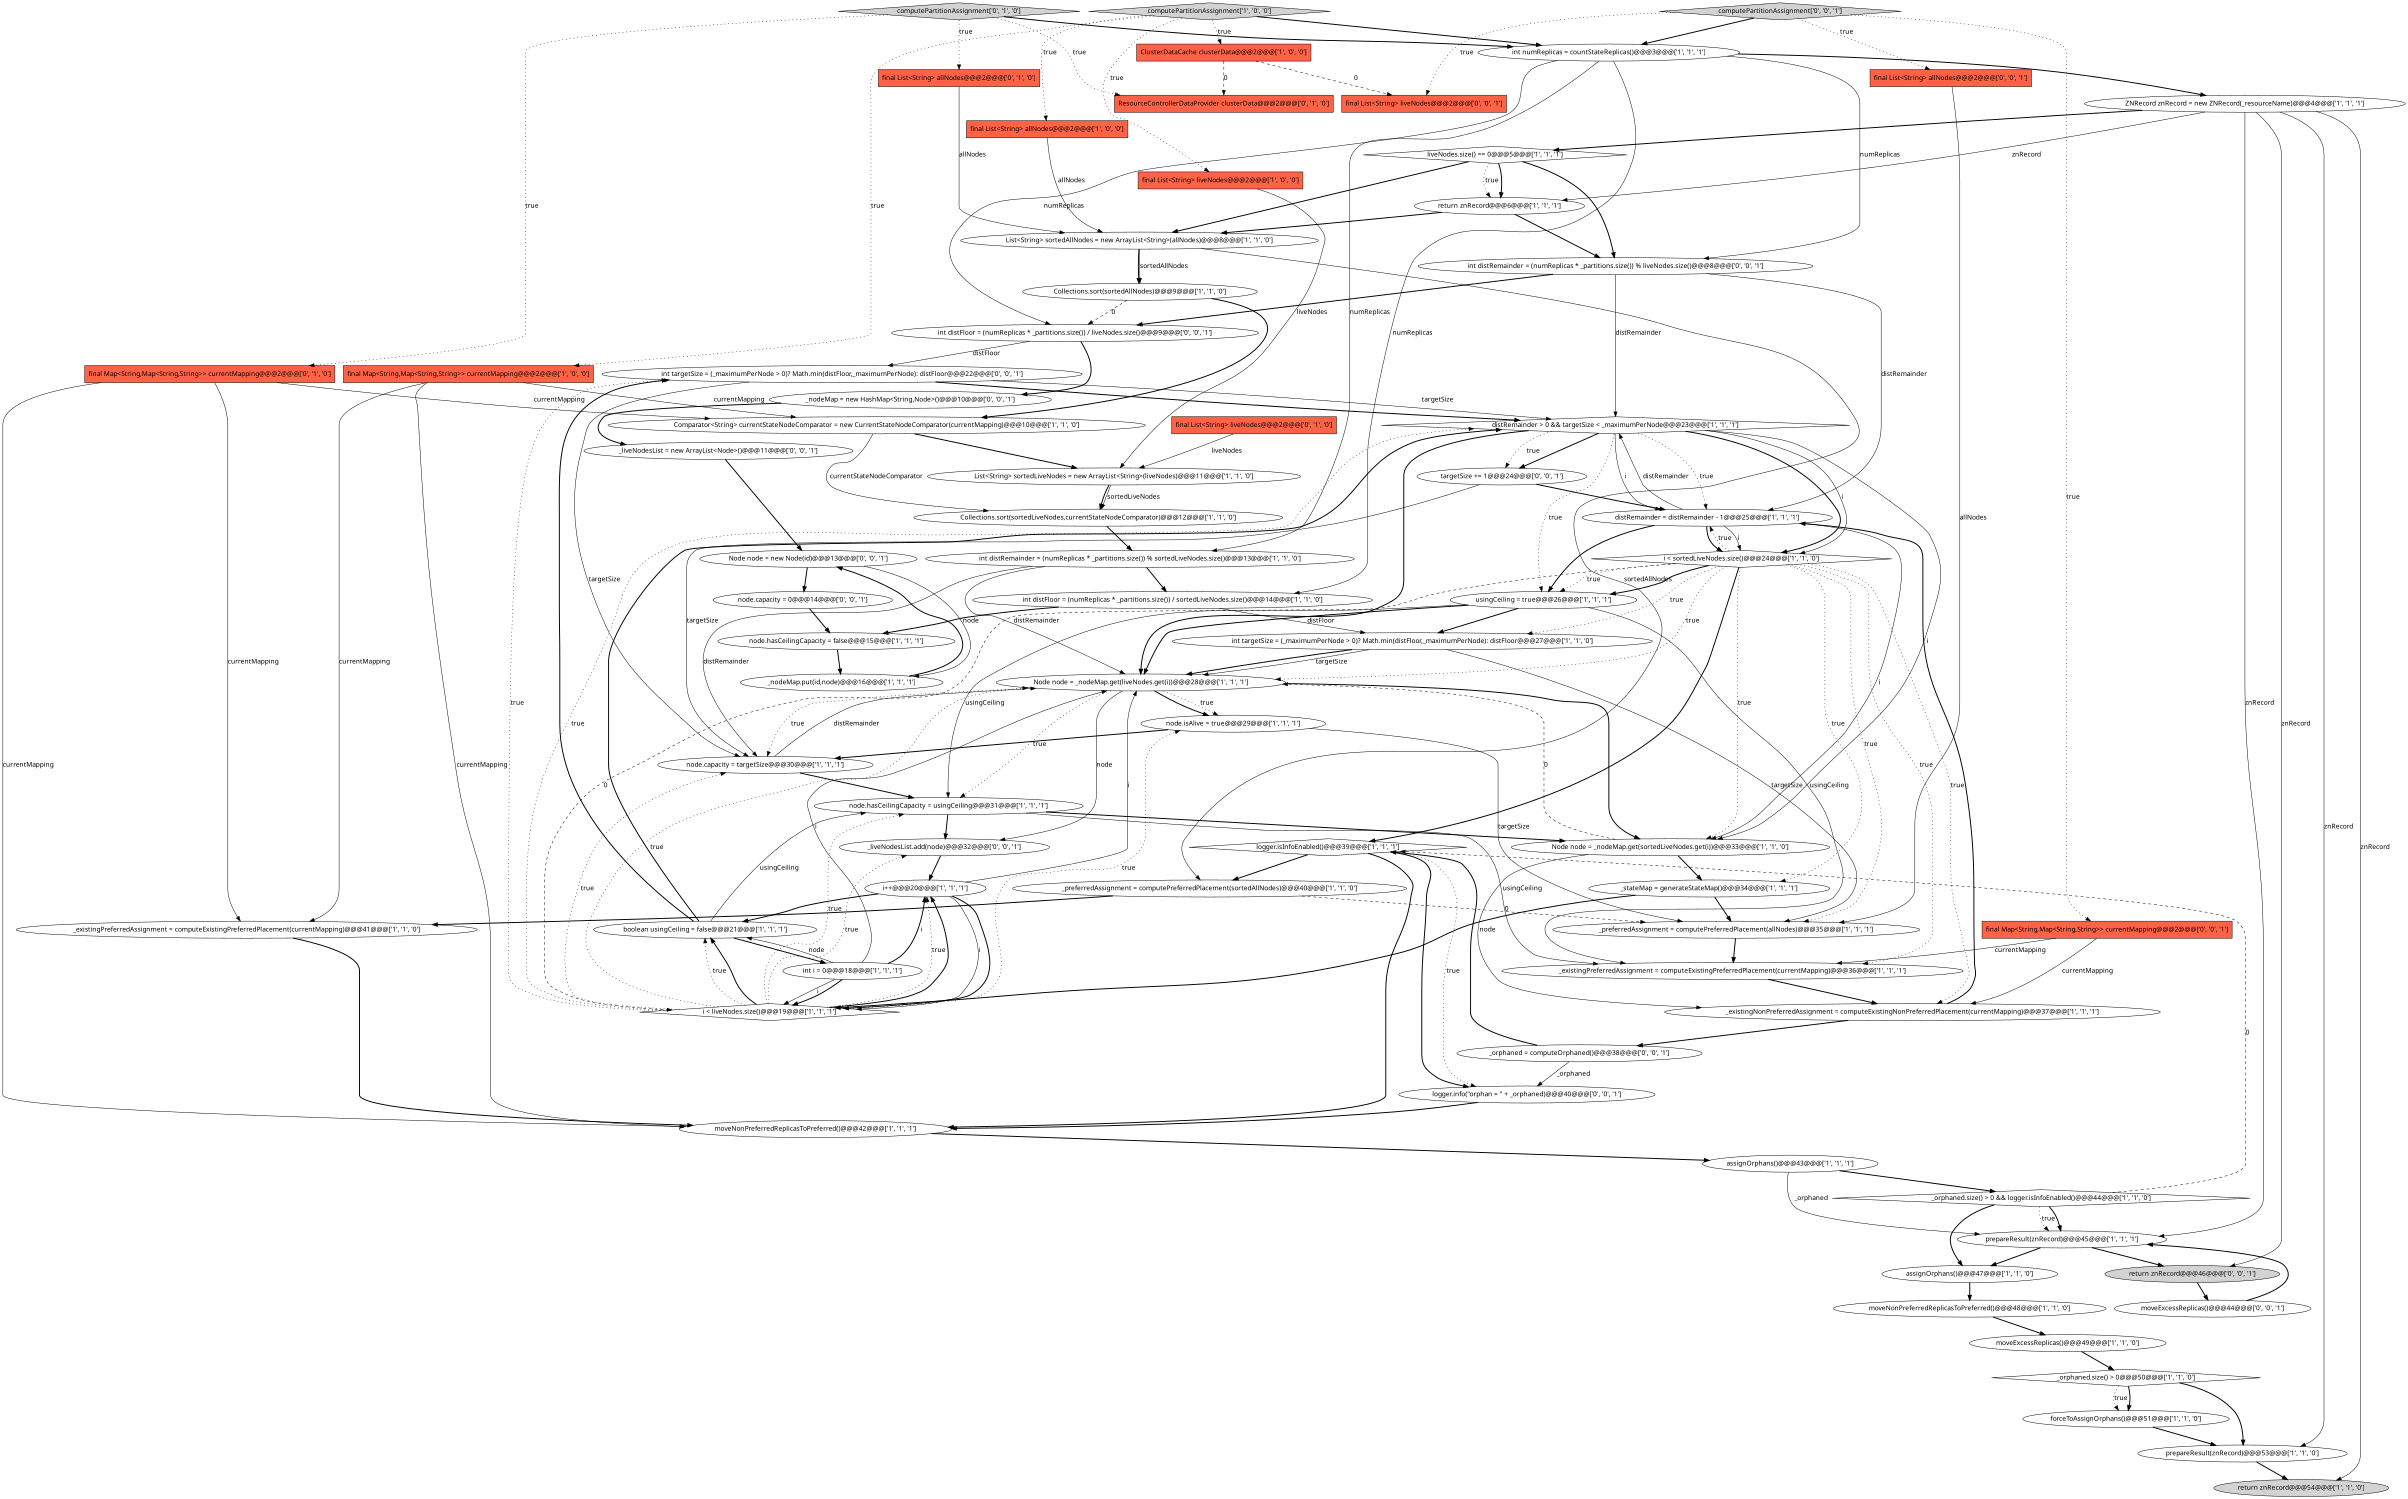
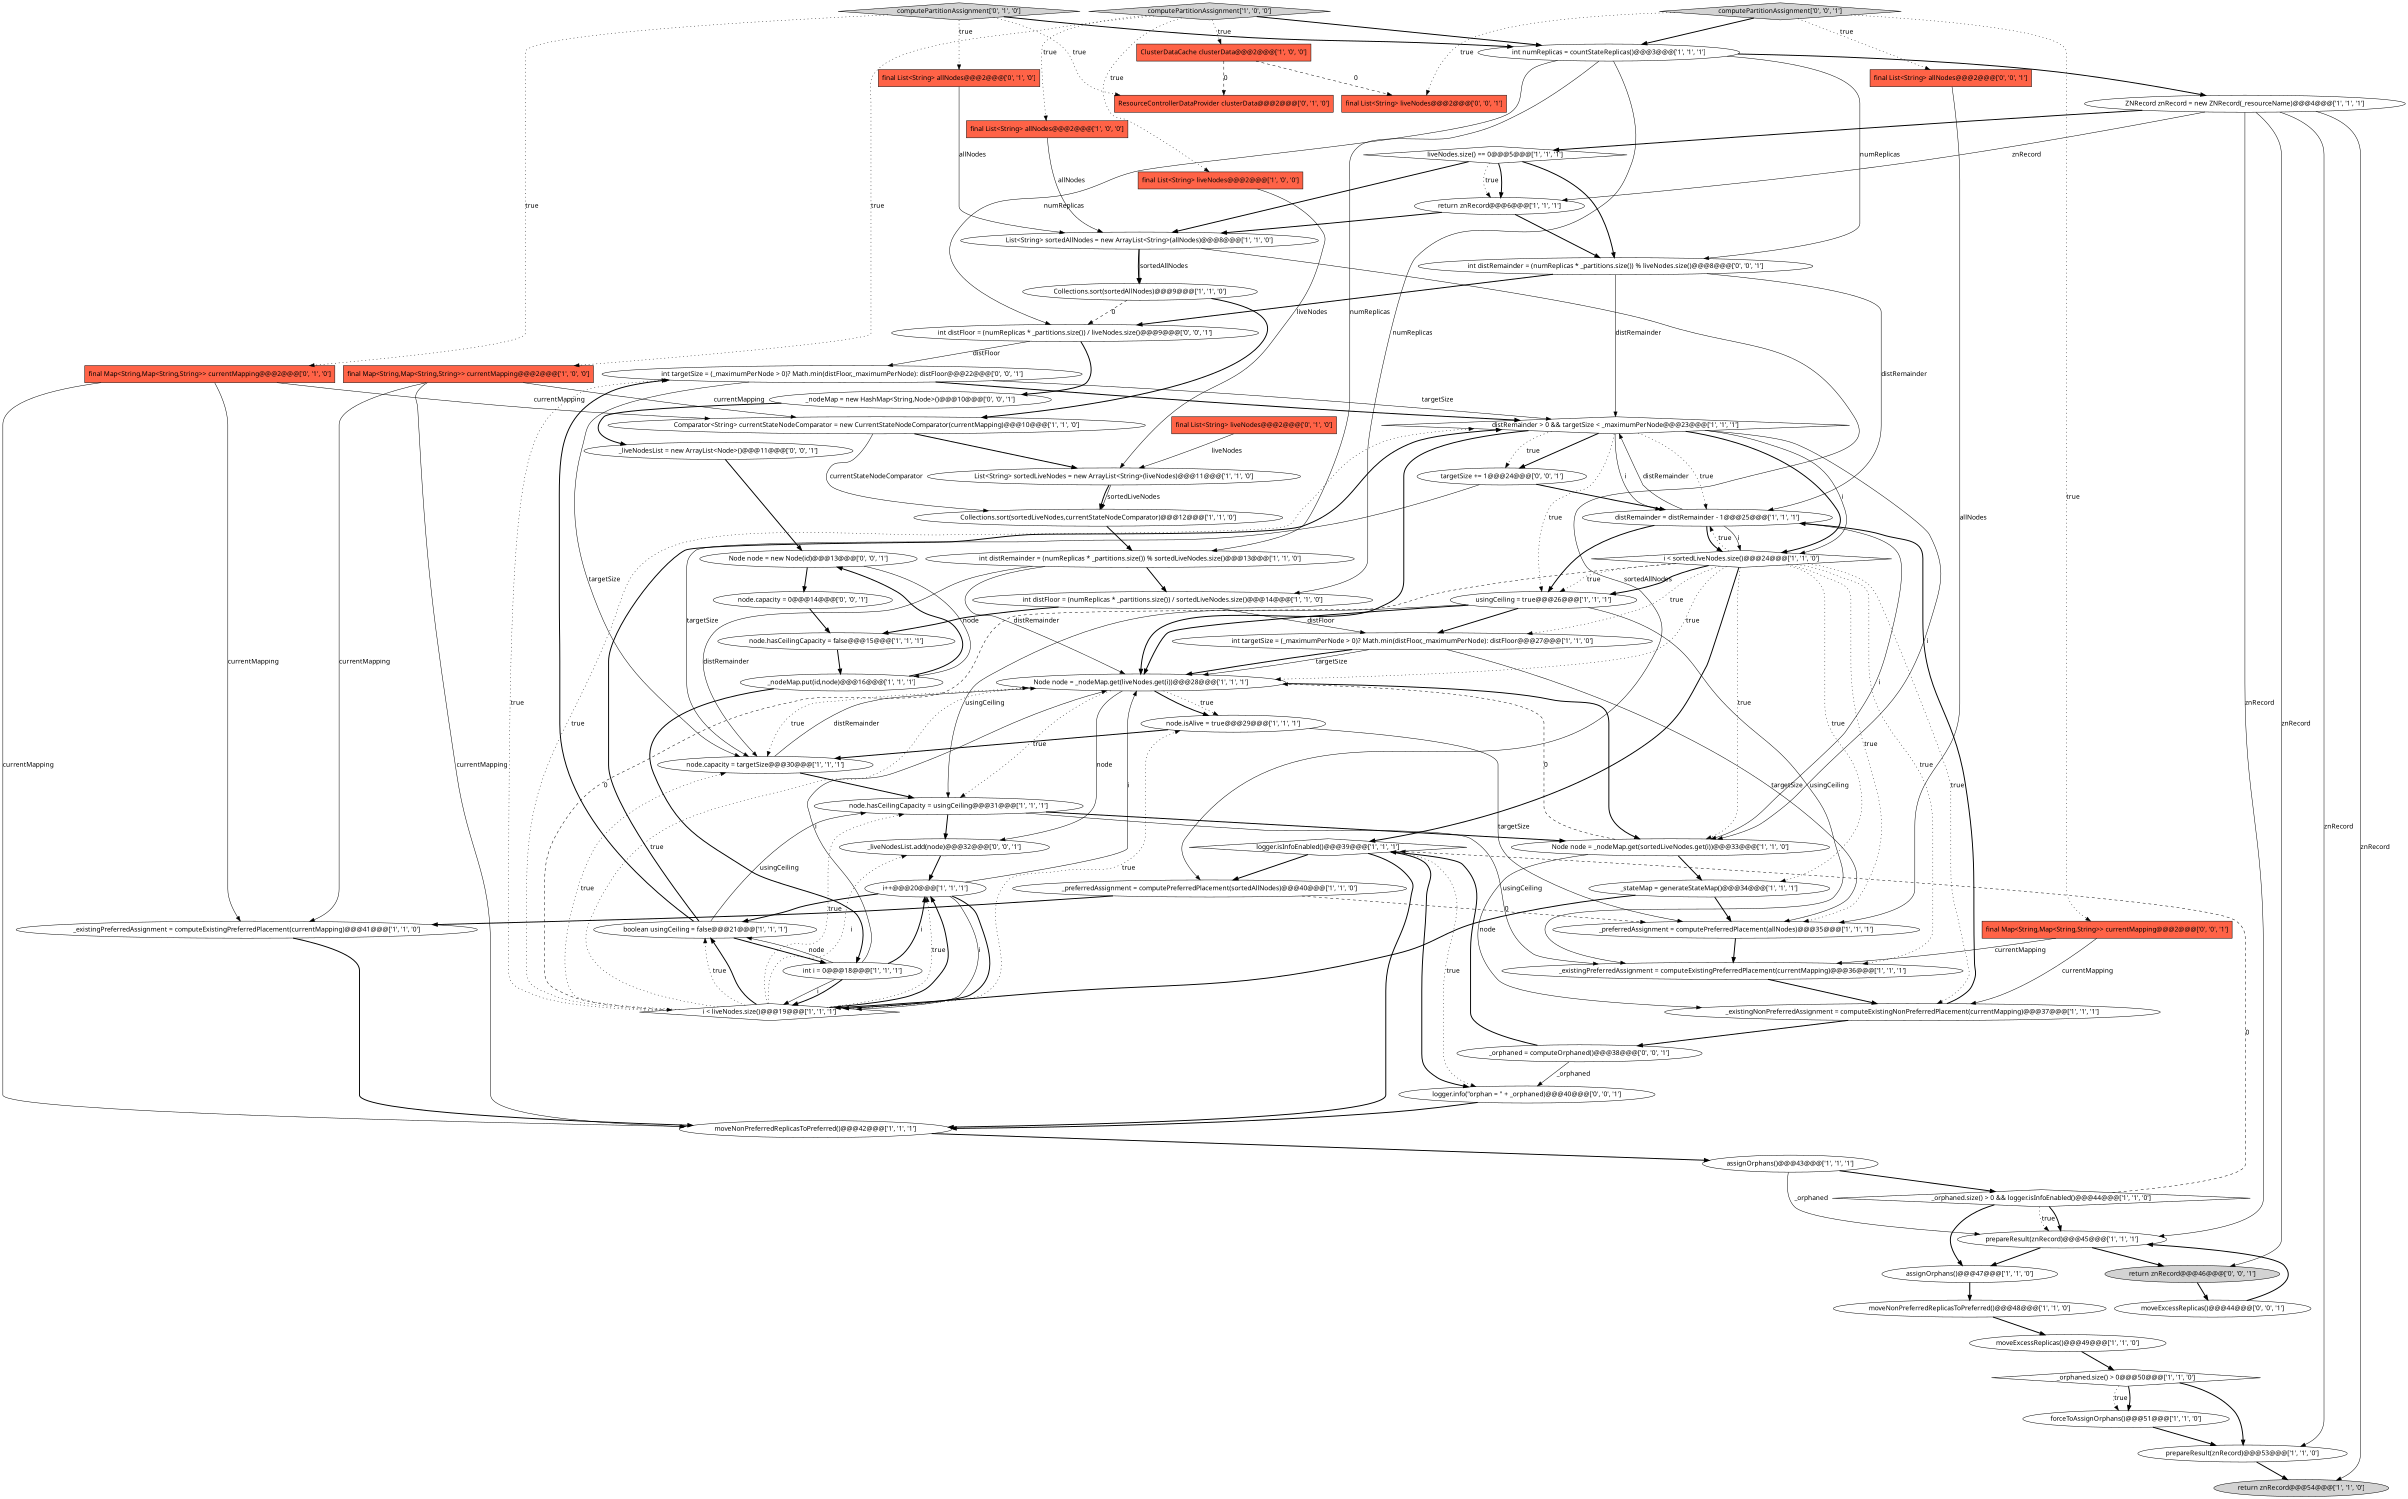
edge "_nodeMap.put(id,node)@@@16@@@['1', '1', '1']" -> "int i = 0@@@18@@@['1', '1', '1']": added
edge "i < liveNodes.size()@@@19@@@['1', '1', '1']" -> "_liveNodesList.add(node)@@@32@@@['0', '0', '1']": label "true" -> "i"
